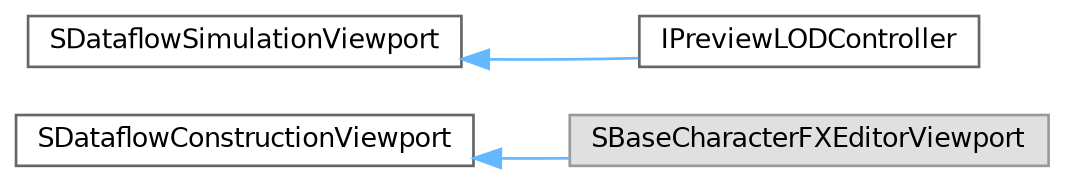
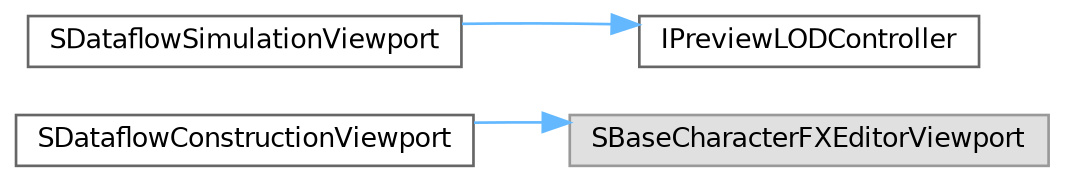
edge "IPreviewLODController" -> "SDataflowSimulationViewport": reversed
edge "SBaseCharacterFXEditorViewport" -> "SDataflowConstructionViewport": reversed
